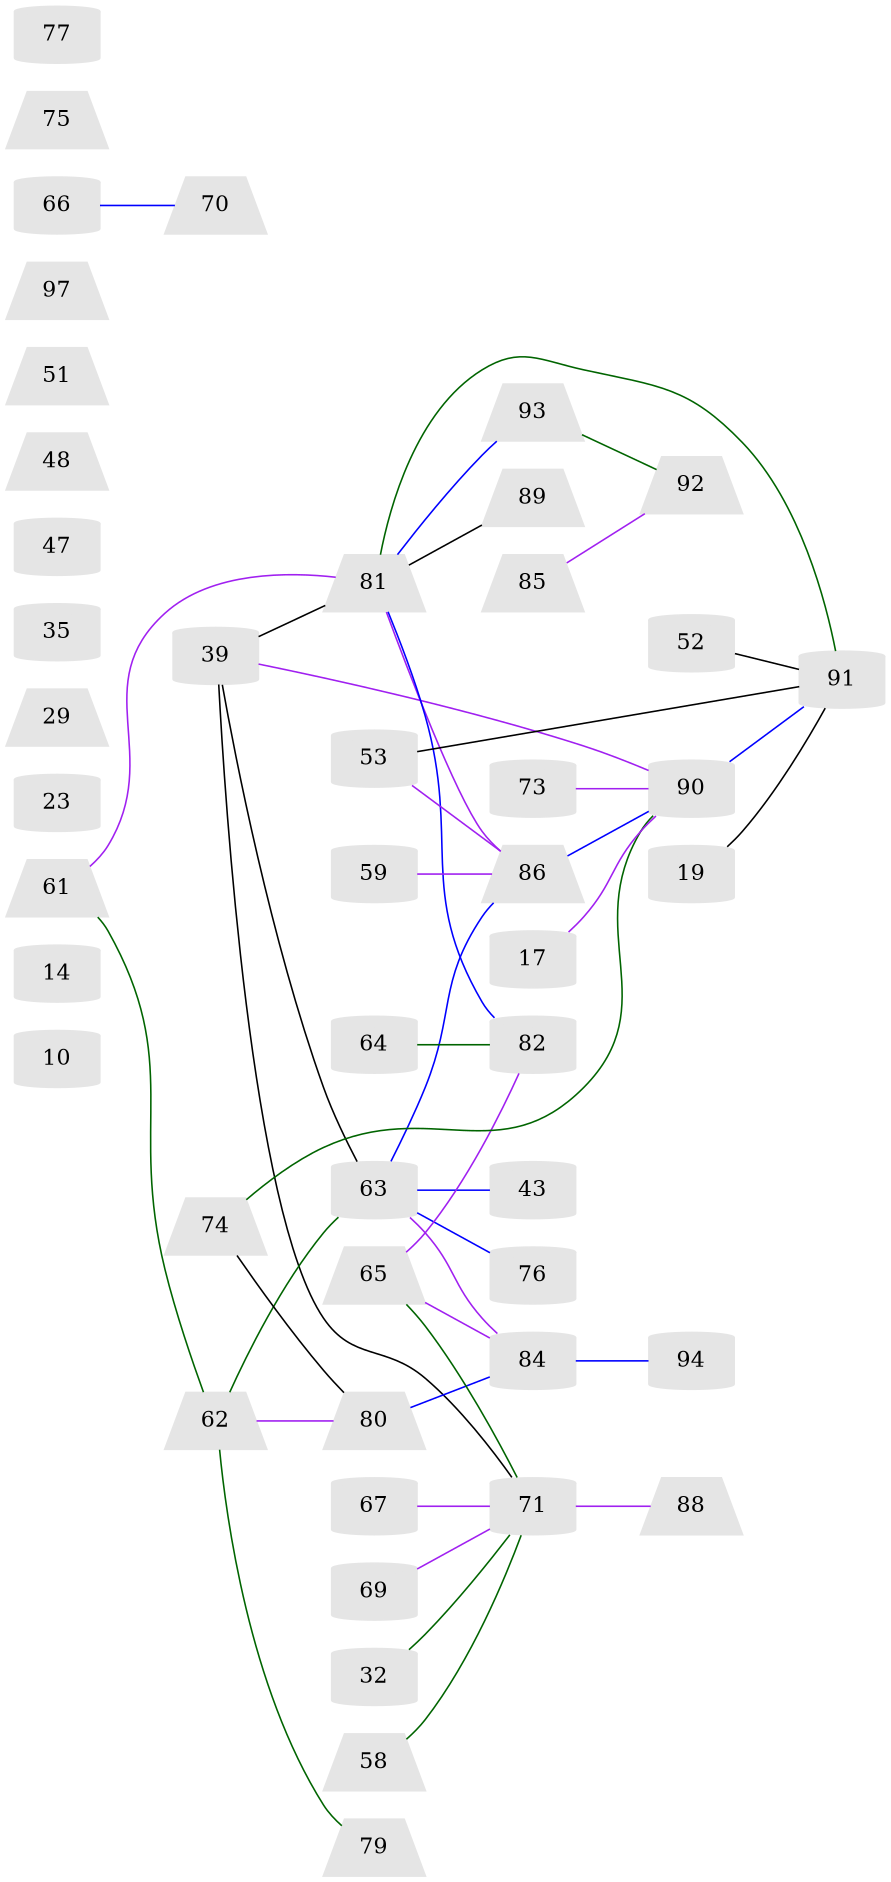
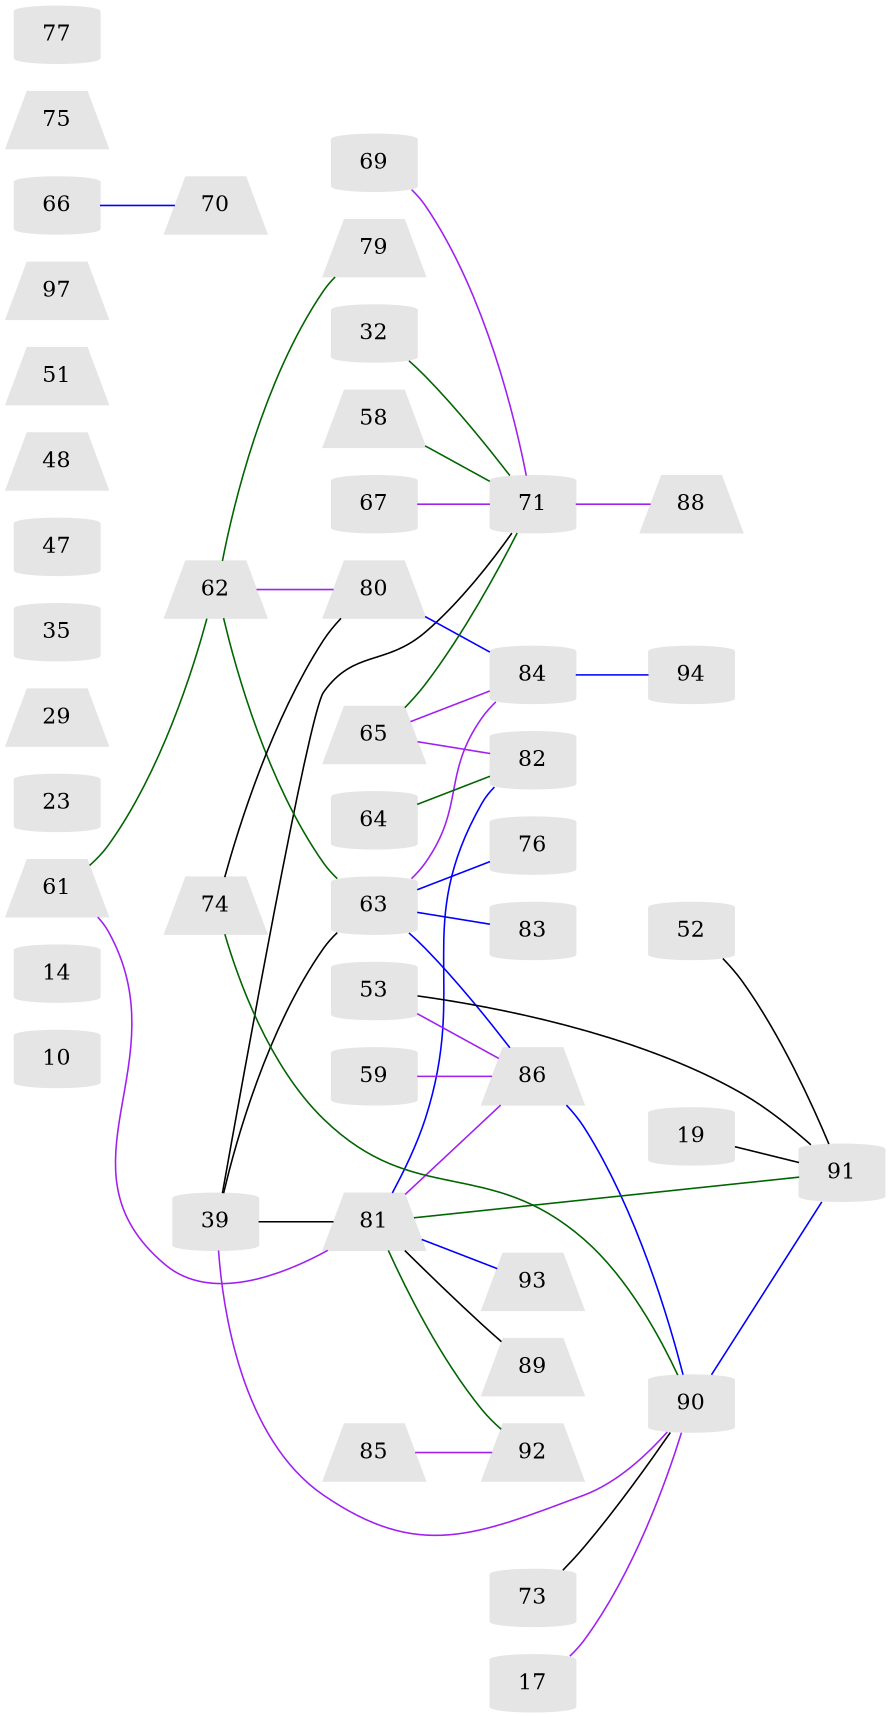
edge "93" -- "92": now "81" -- "92"
edge "73" -- "90": color purple -> black
node "43": label "43" -> "83"
